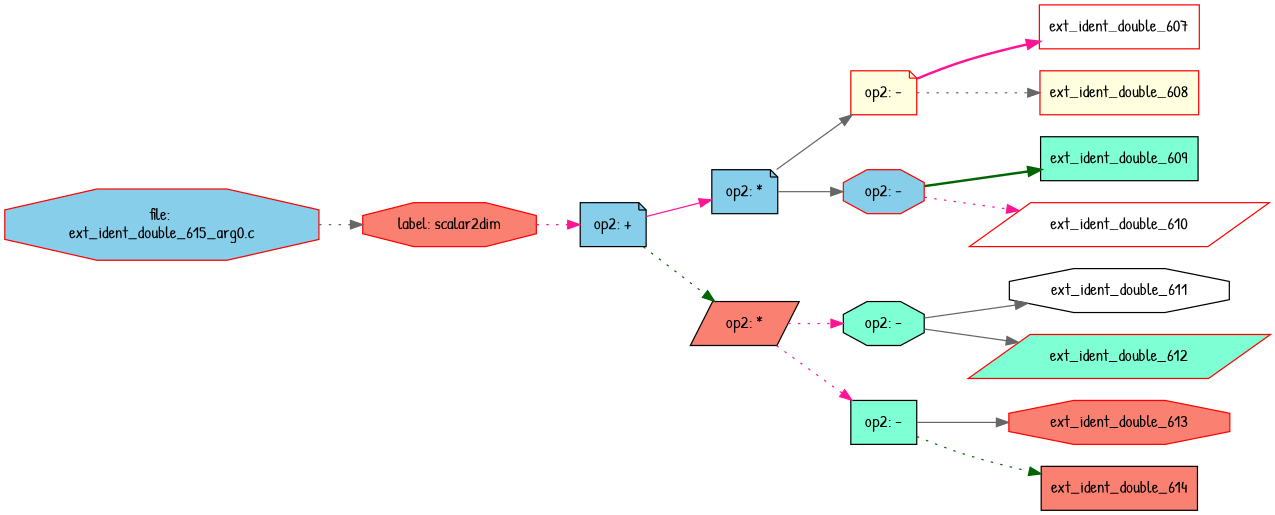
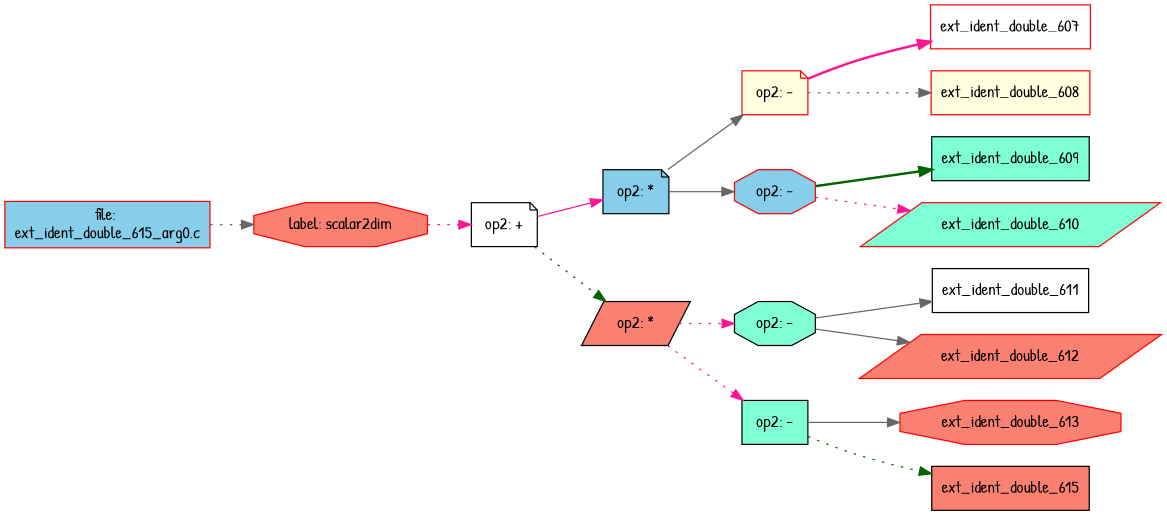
node "file: ext_ident_double_615_arg0.c": shape octagon -> box
node "op2: +": fillcolor skyblue -> white
node "ext_ident_double_610": fillcolor white -> aquamarine
node "ext_ident_double_611": shape octagon -> box
node "ext_ident_double_612": fillcolor aquamarine -> salmon
node "ext_ident_double_614": label "ext_ident_double_614" -> "ext_ident_double_615"
